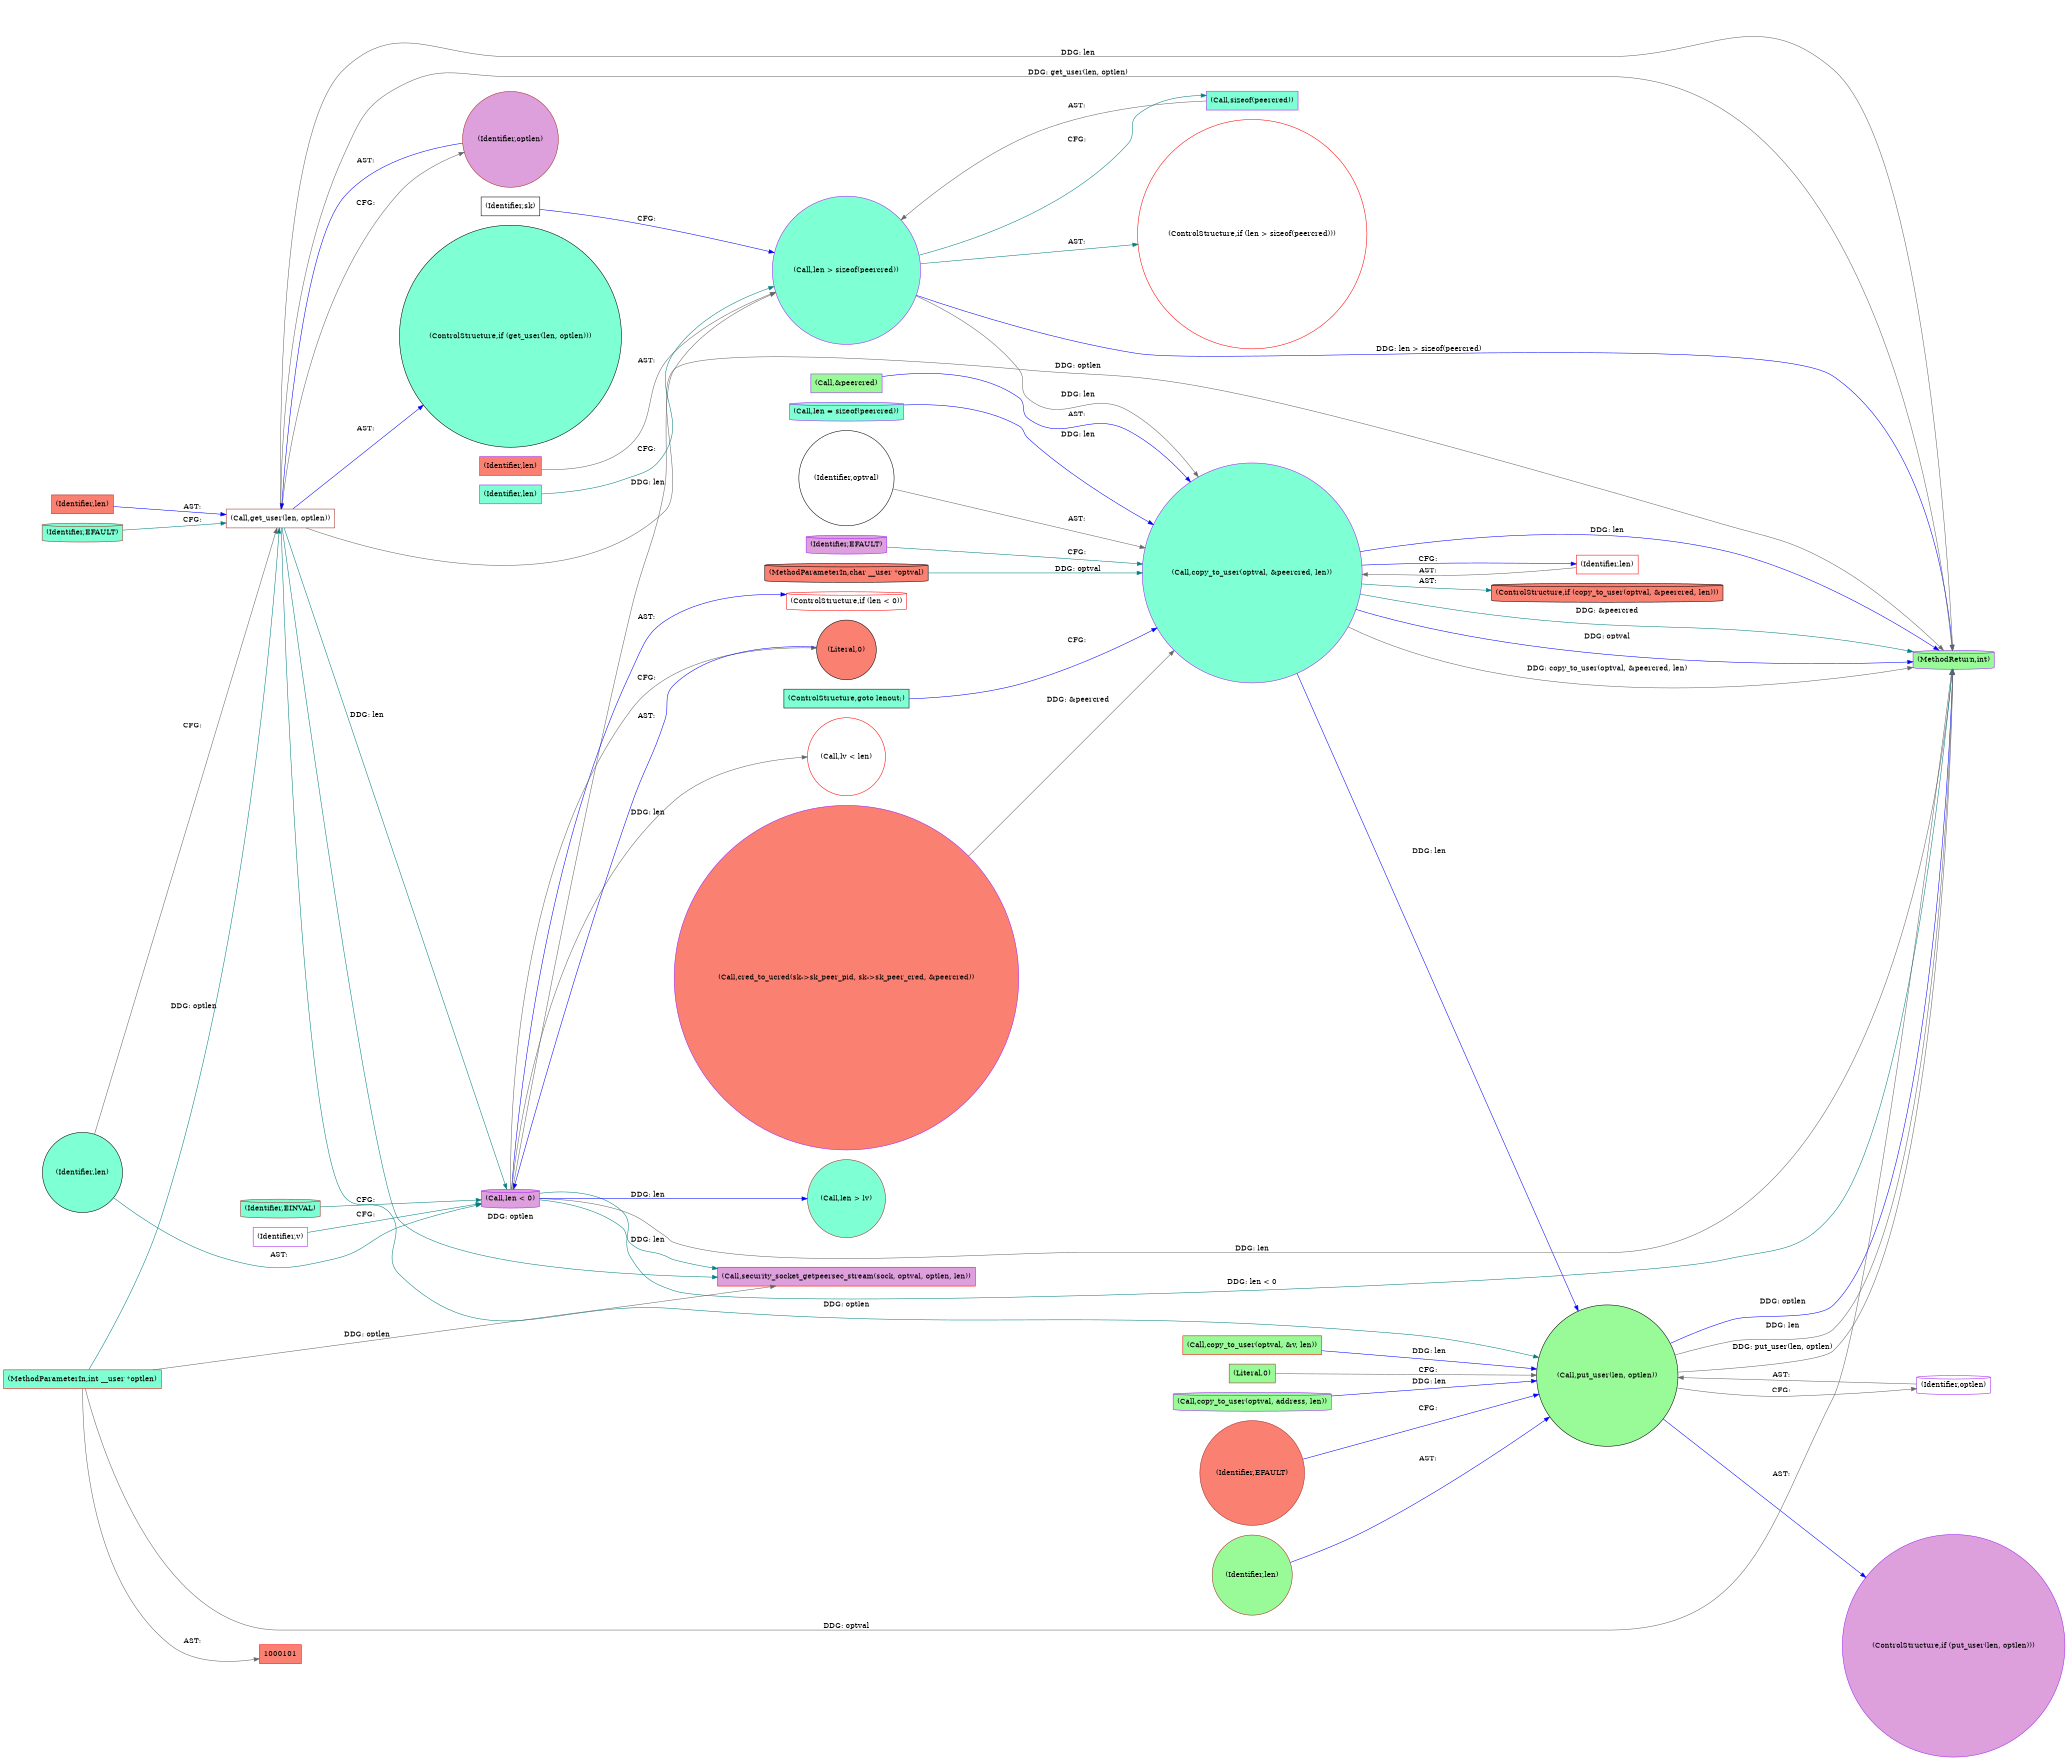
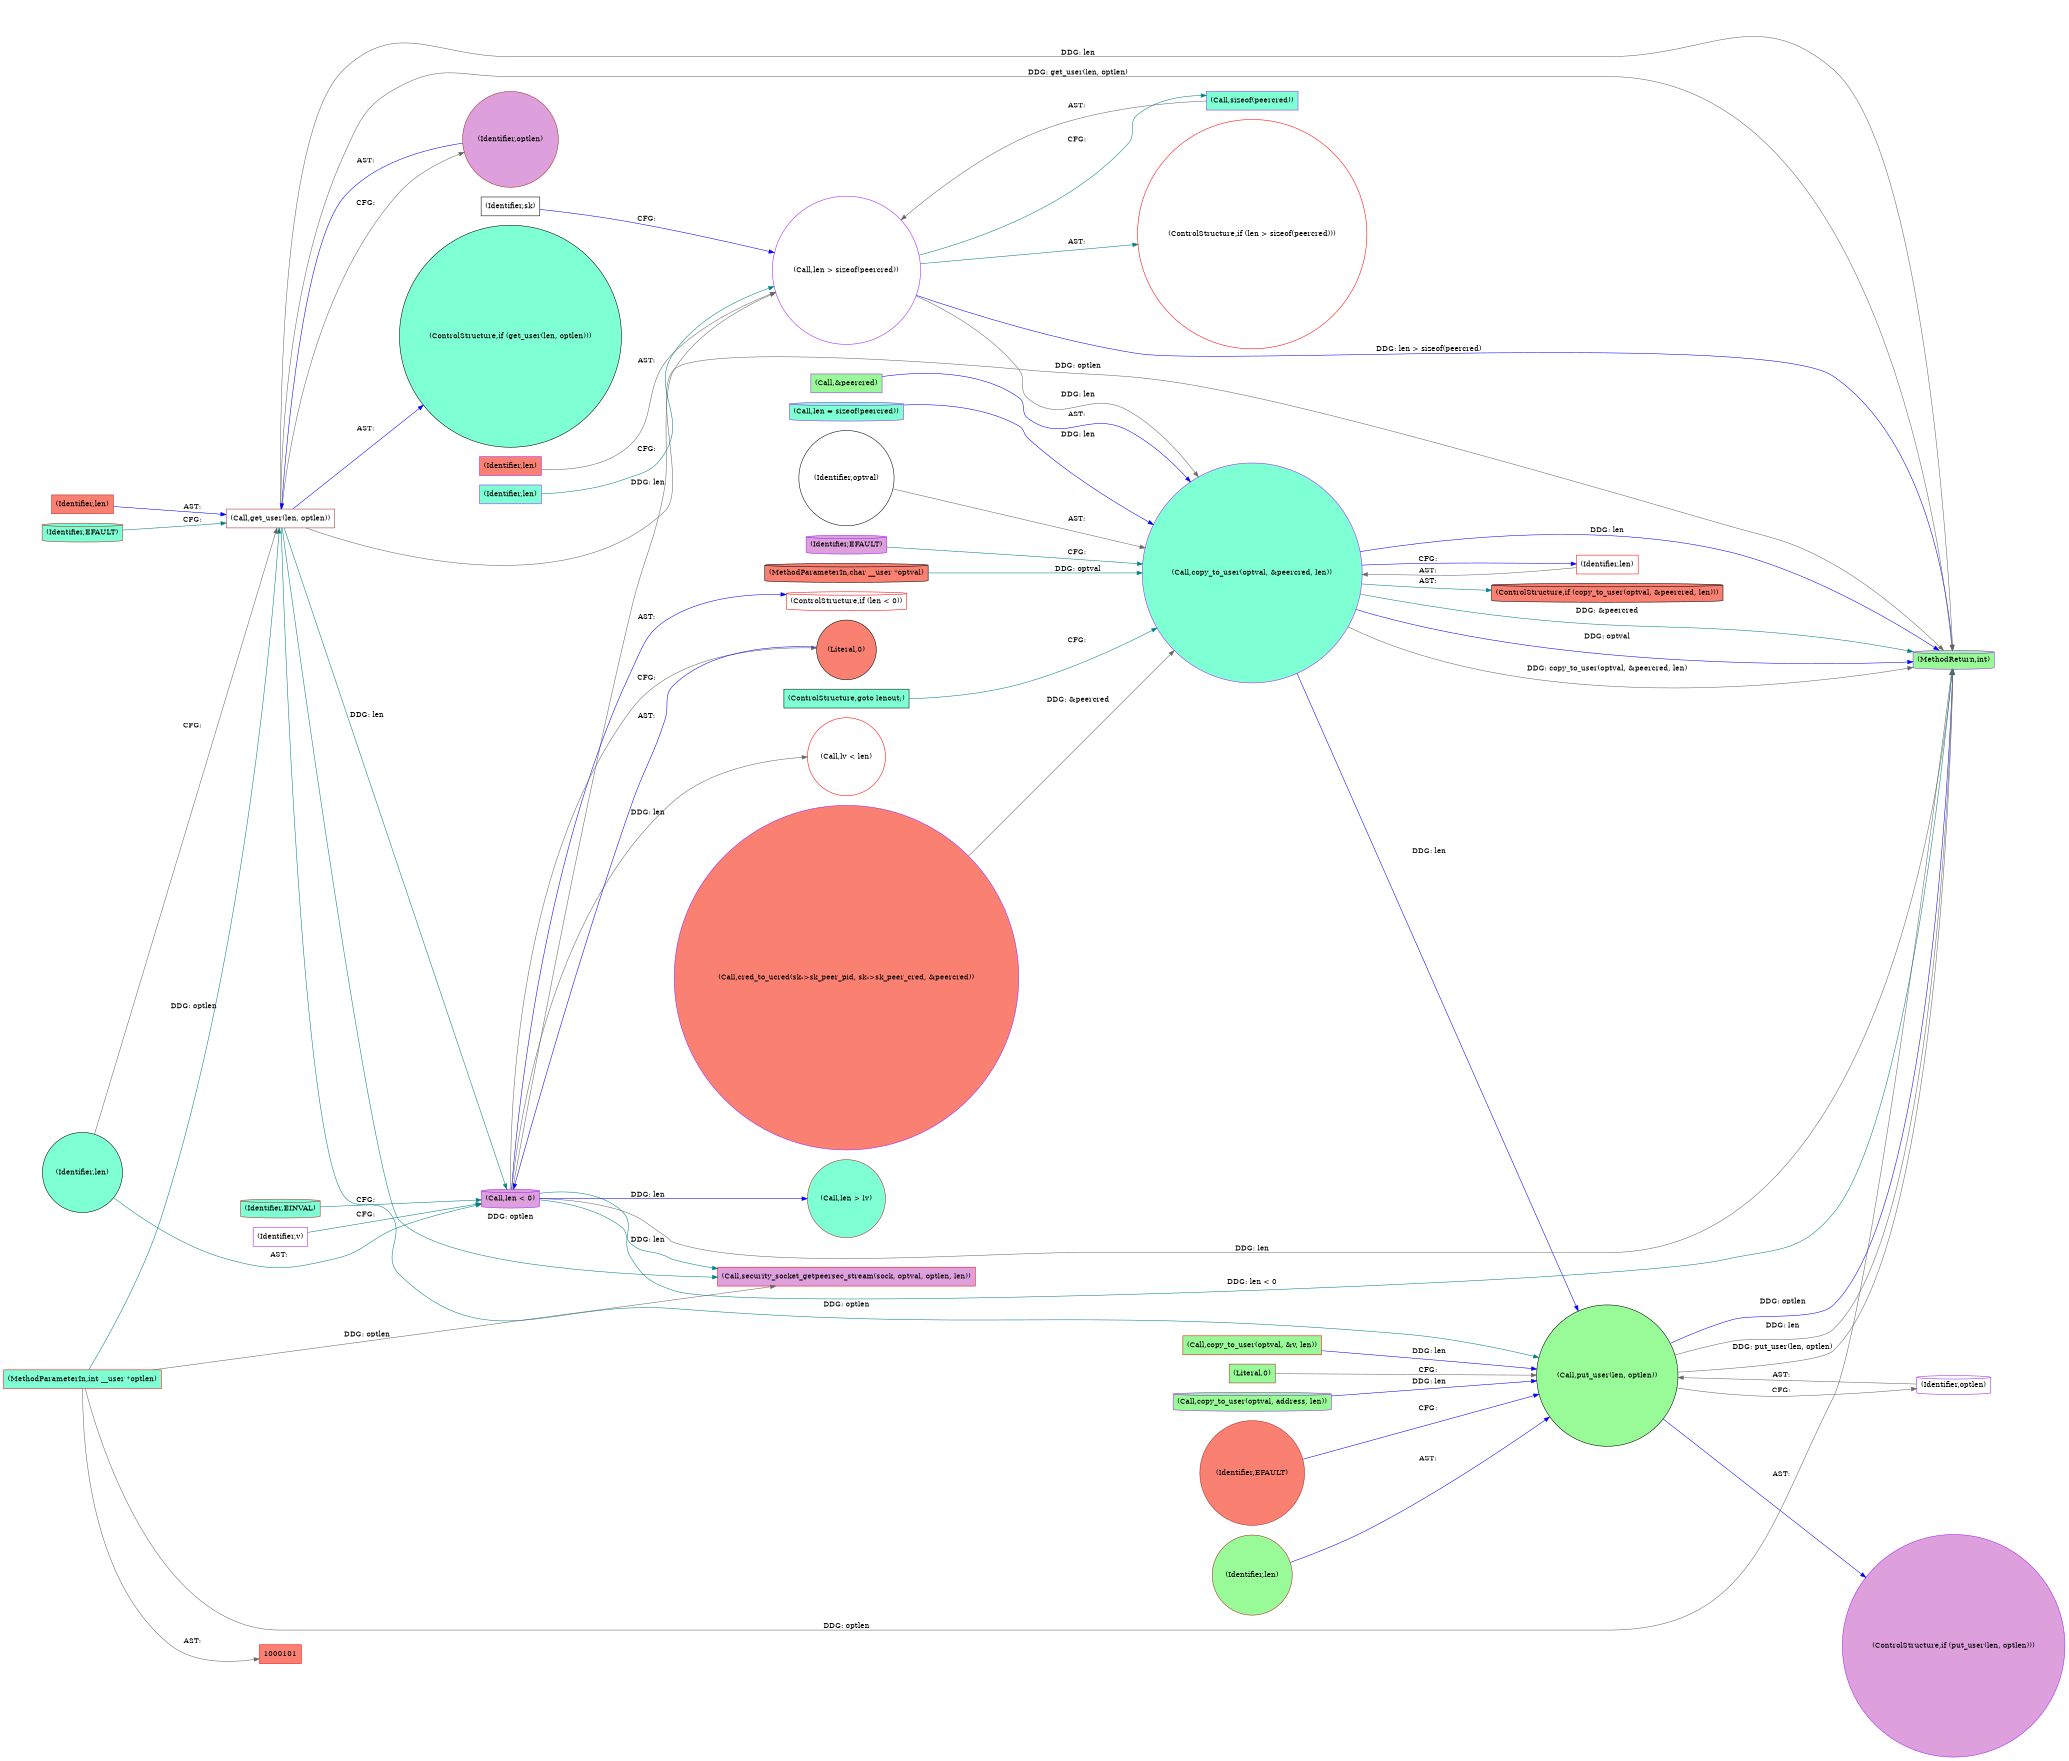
node "(Call,len > sizeof(peercred))": fillcolor aquamarine -> white
edge "(ControlStructure,goto lenout;)" -> "(Call,copy_to_user(optval, &peercred, len))": color blue -> teal
edge "(MethodParameterIn,int __user *optlen)" -> "(MethodReturn,int)": label "DDG: optval" -> "DDG: optlen"
